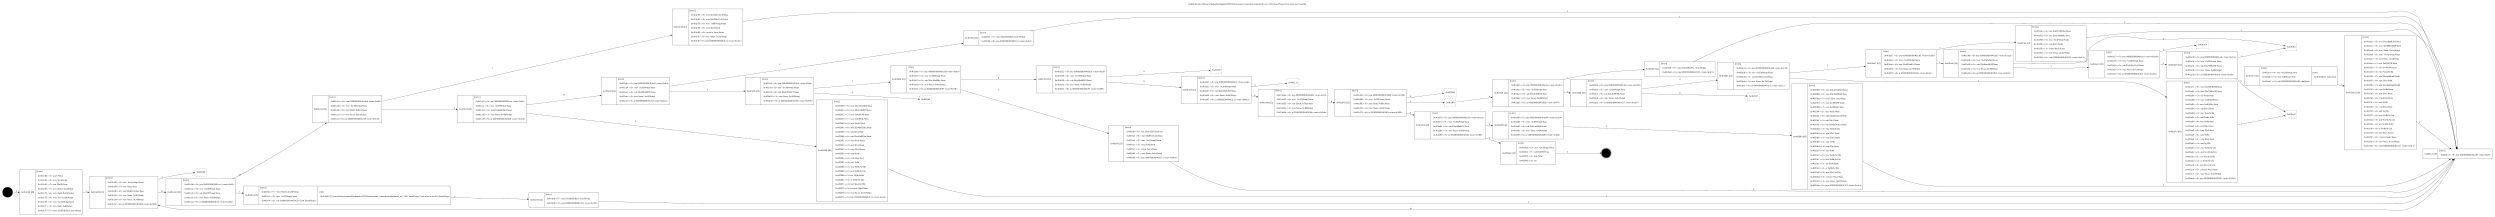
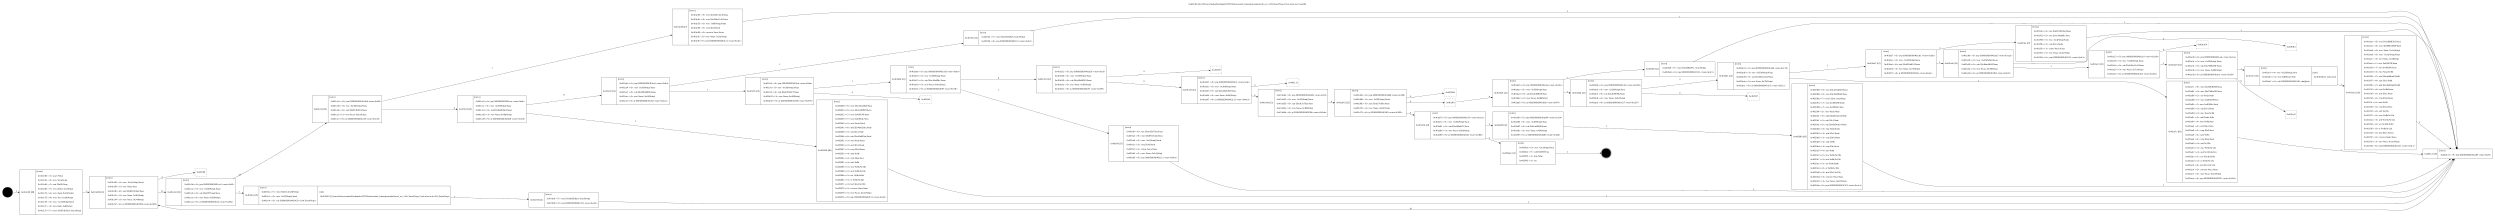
edge "0x401e29 [22]" -> "0x401f84": now "0x401e29 [22]" -> "0x401ecf [13]"
edge "0x401e7c [83]" -> "0x401e3f": now "0x401e7c [83]" -> "0x402121 [5]"
